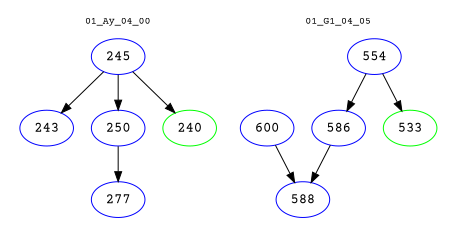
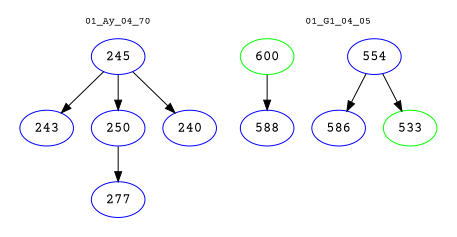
cluster "01_Ay_04_00": label "01_Ay_04_00" -> "01_Ay_04_70"
node "240": color green -> blue
node "600": color blue -> green
edge "586" -> "588": removed
